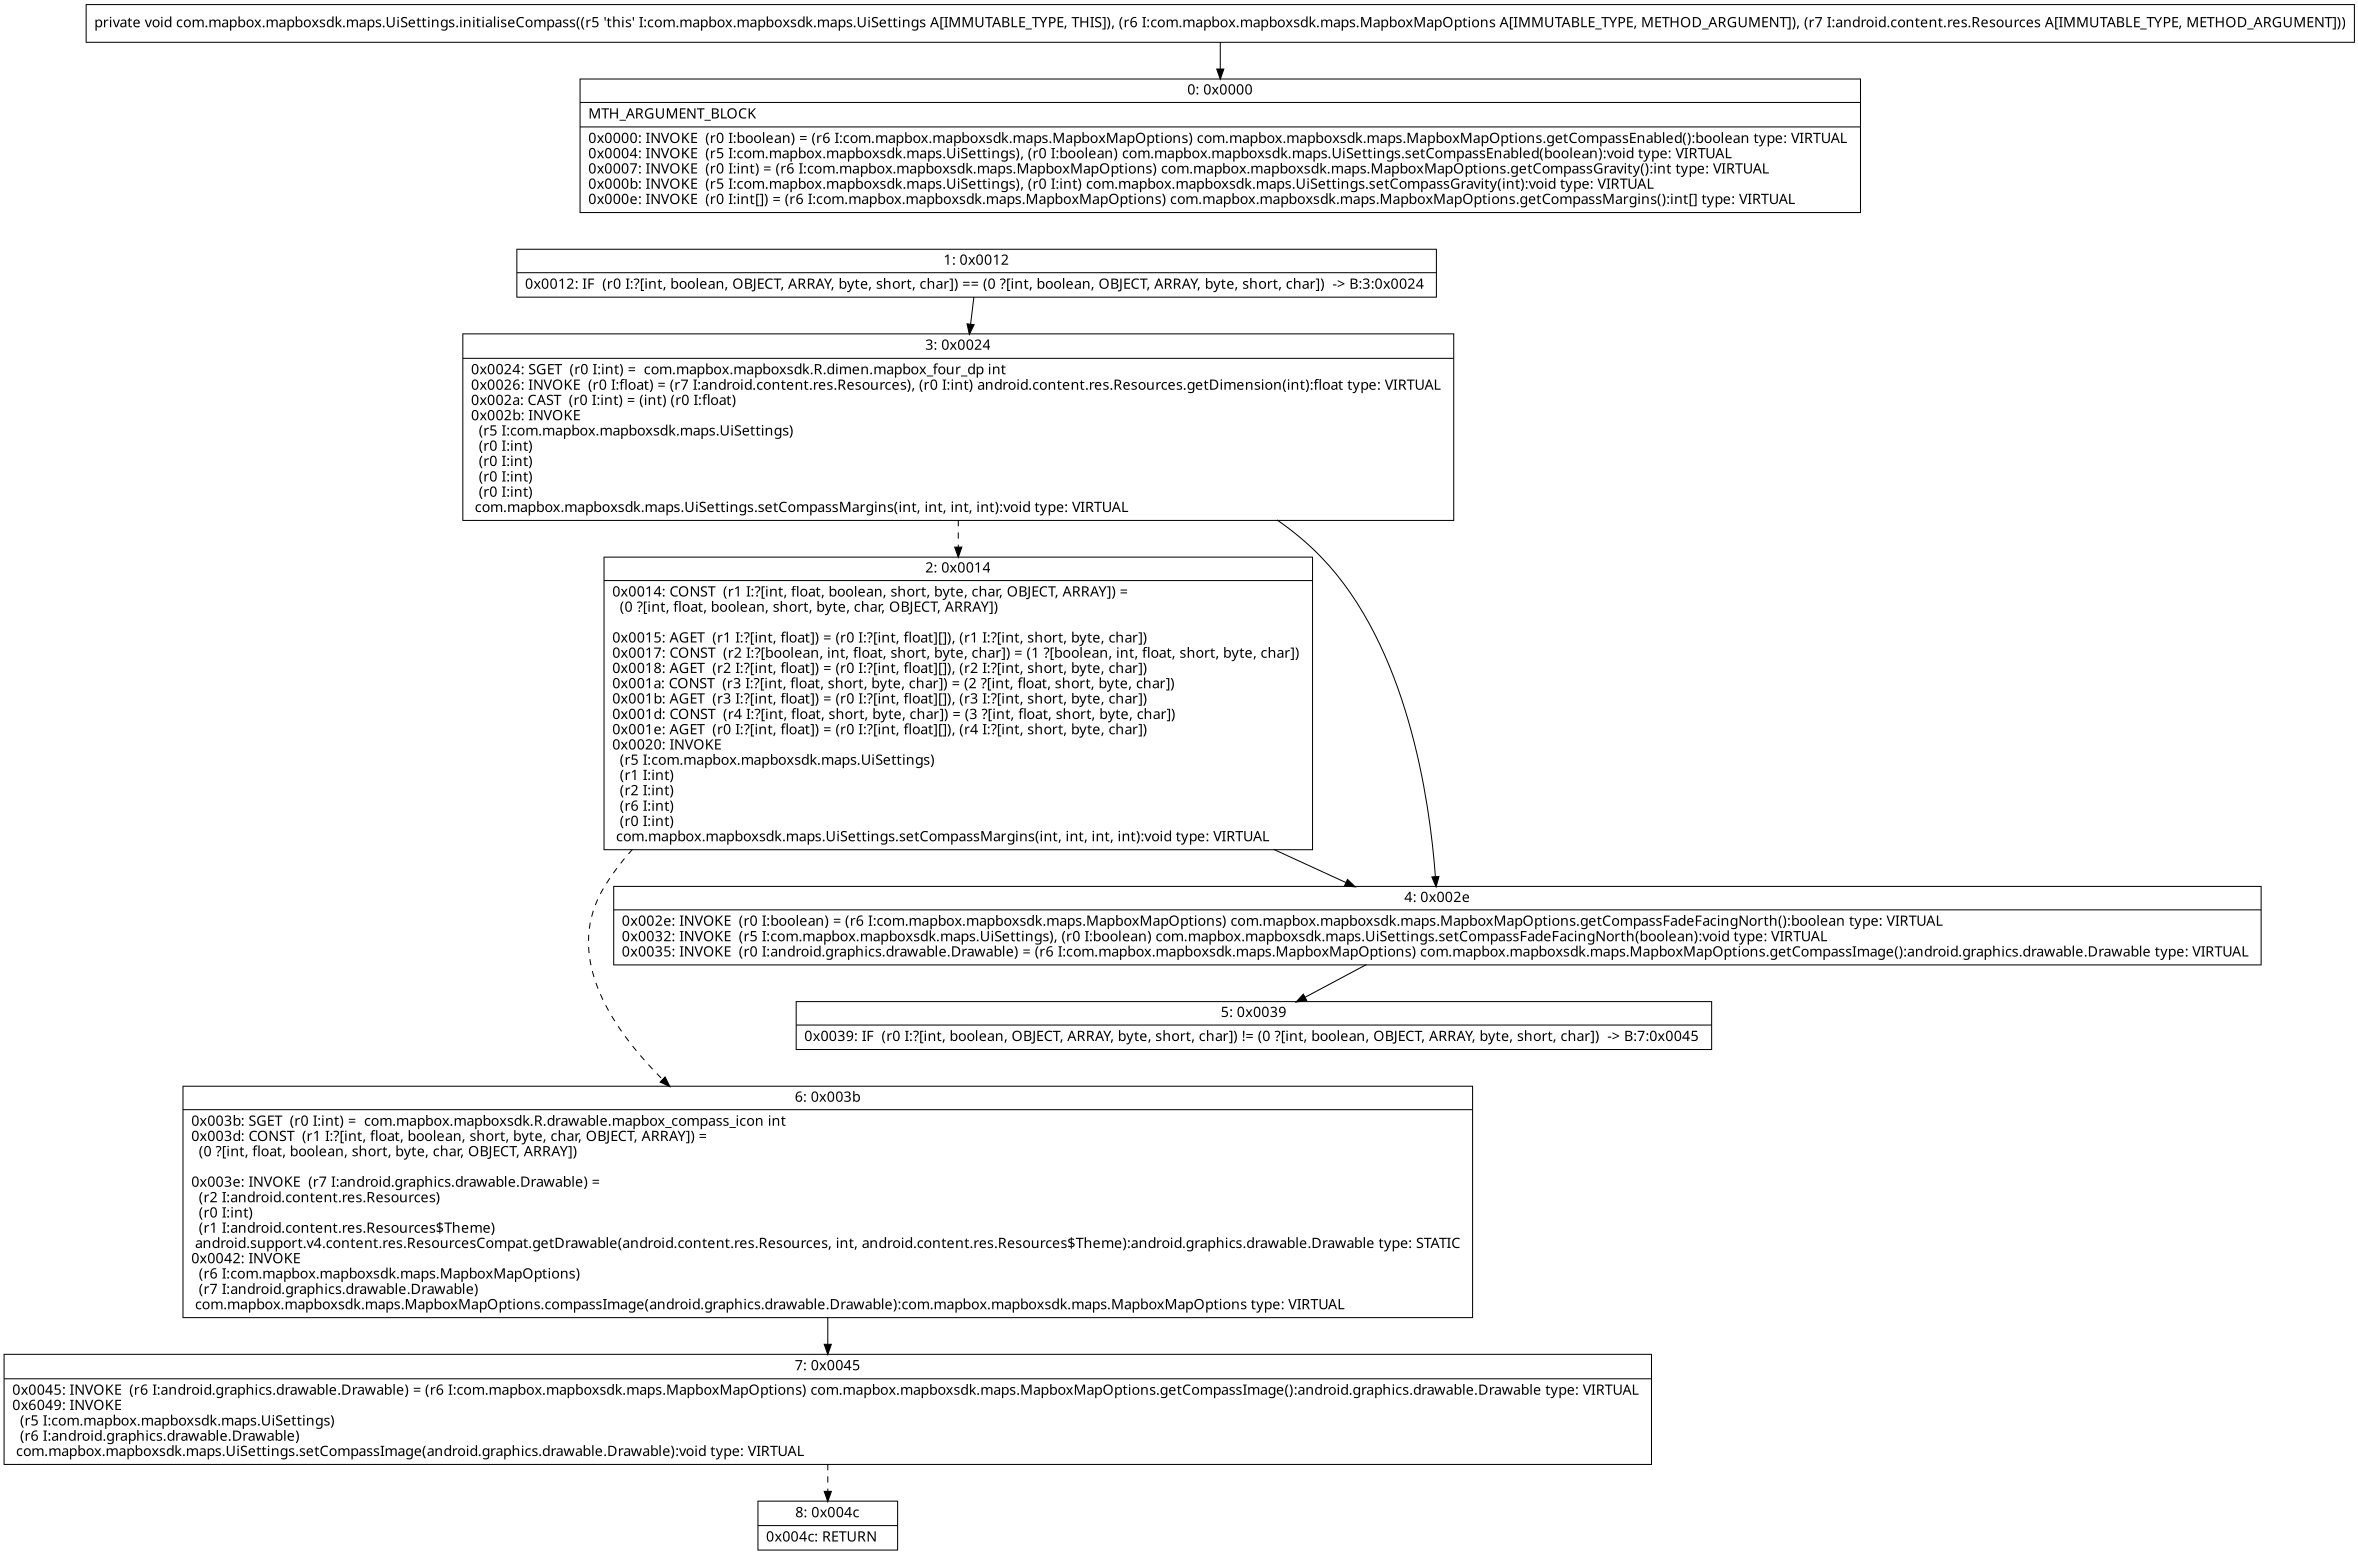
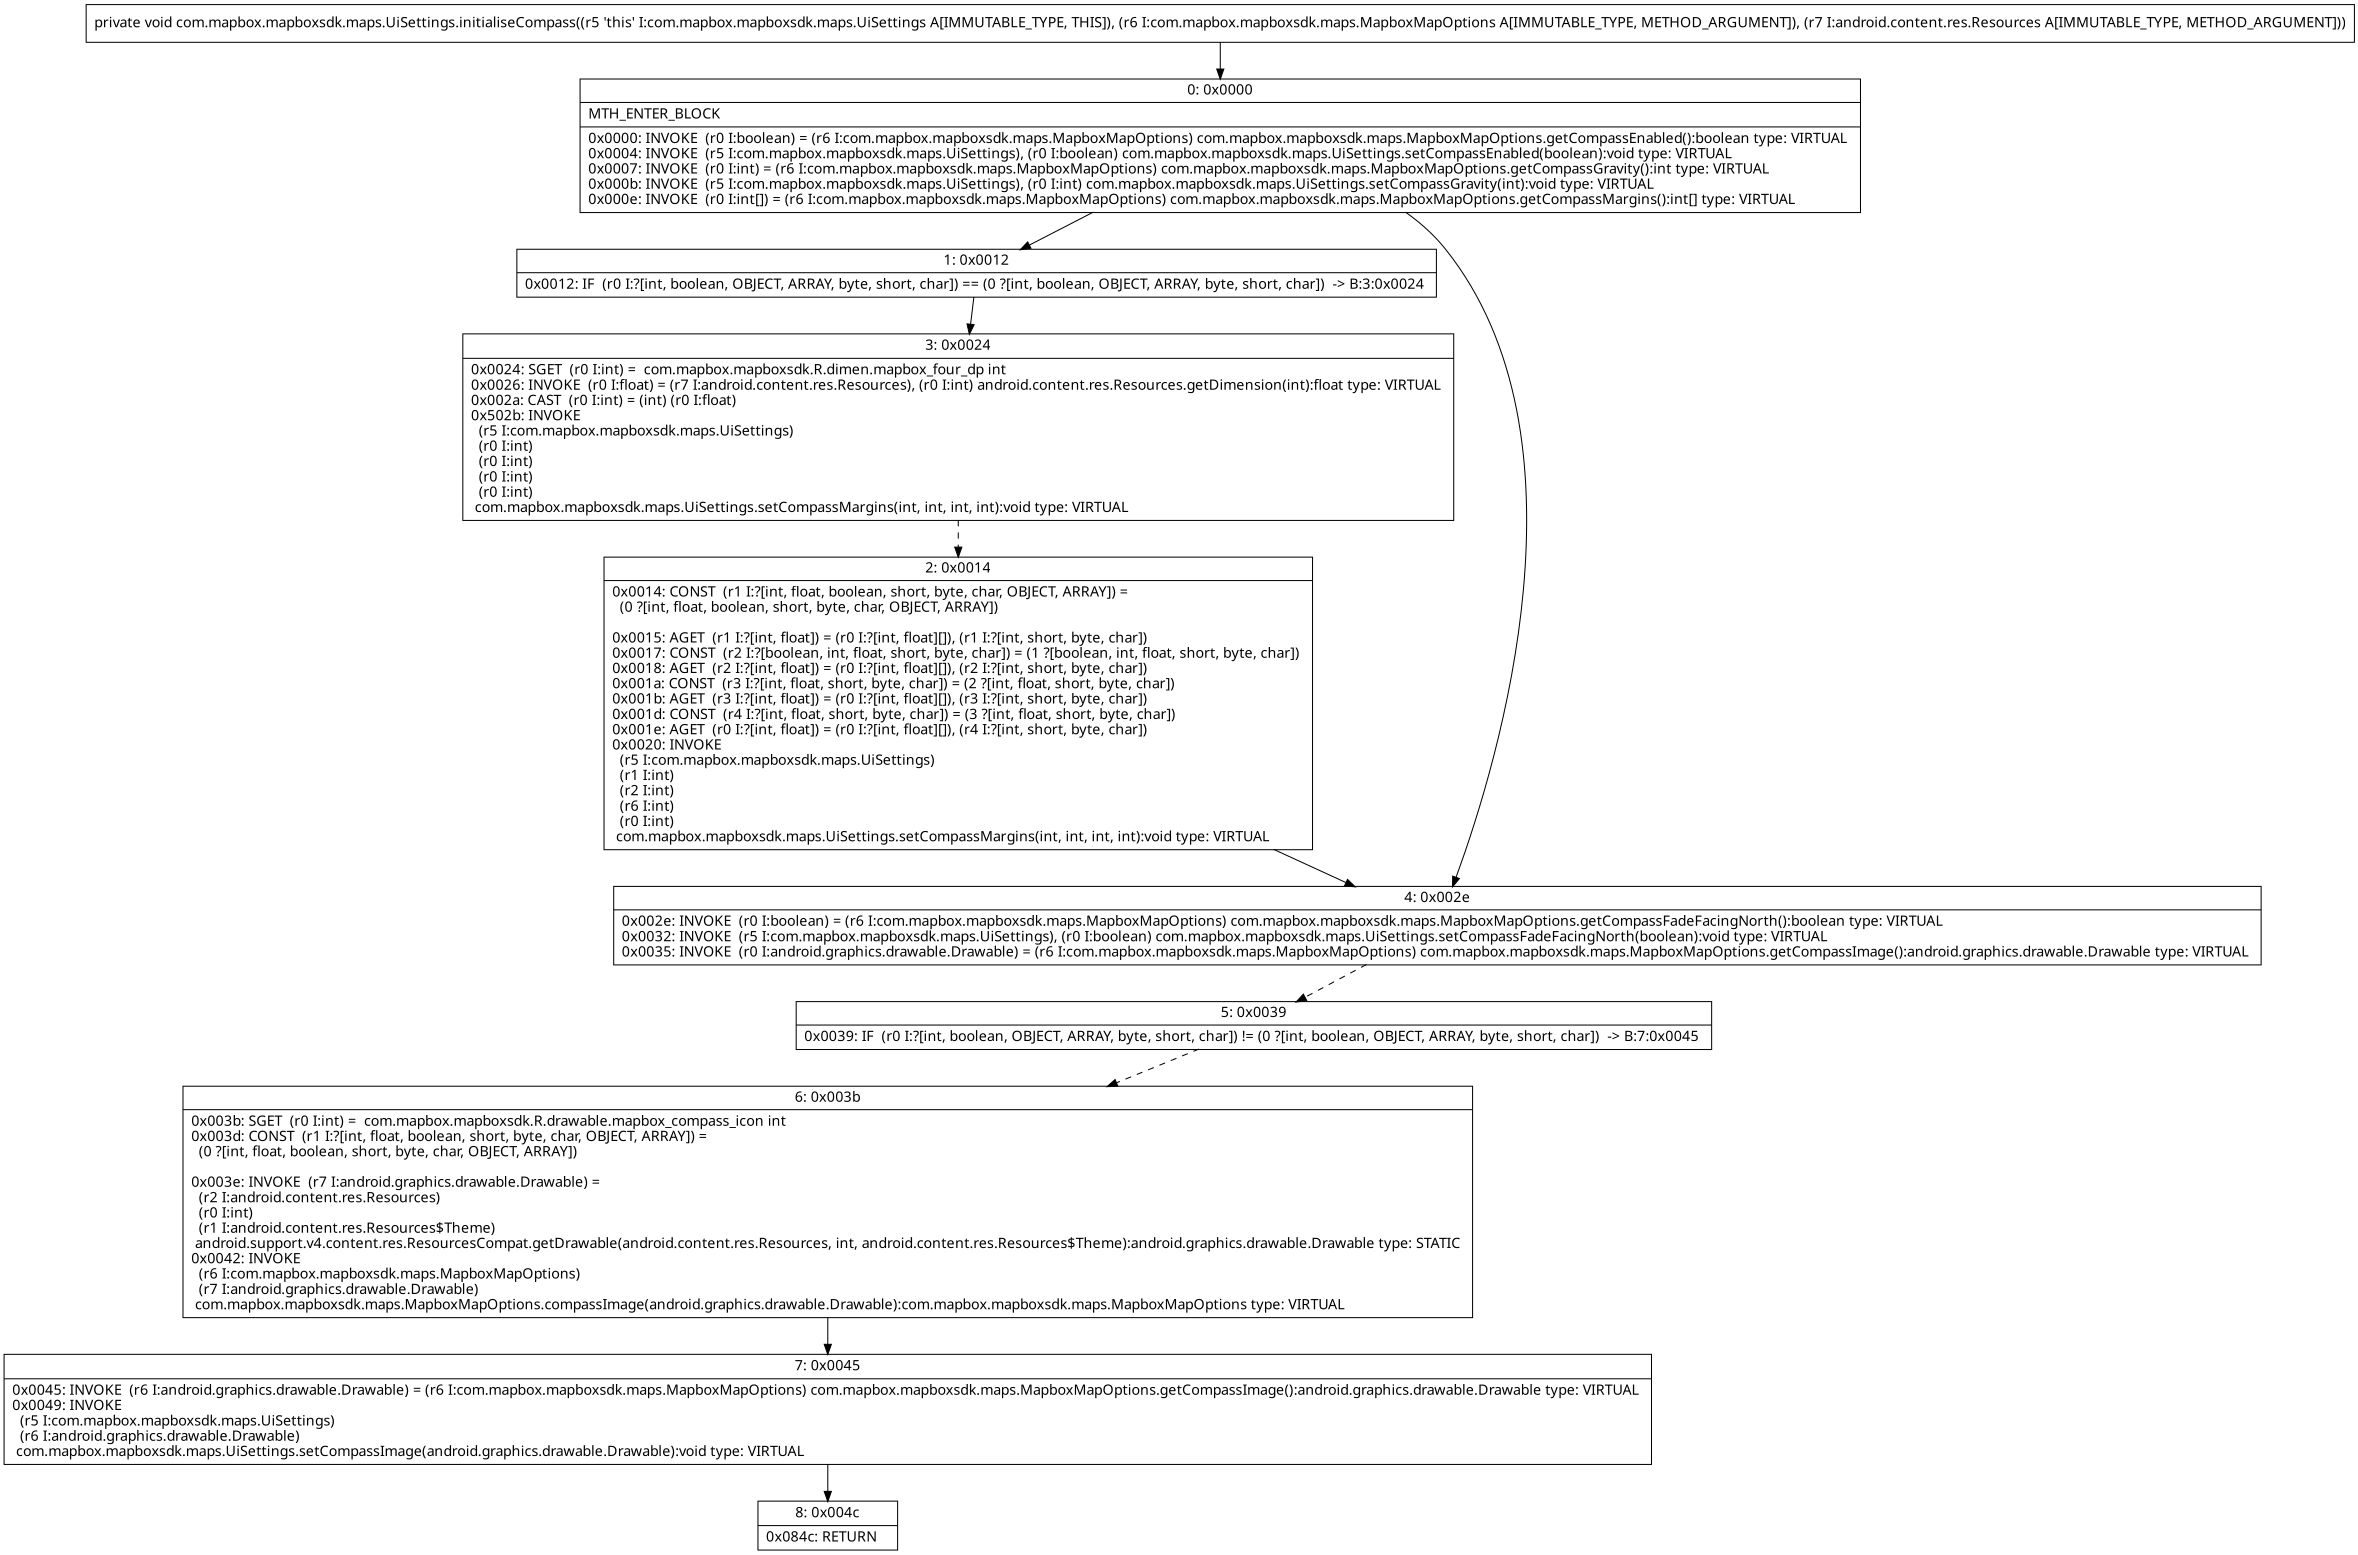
node "0: 0x0000": text "MTH_ARGUMENT_BLOCK" -> "MTH_ENTER_BLOCK"
edge "0: 0x0000" -> "1: 0x0012": added
node "3: 0x0024": text "0x002b: INVOKE" -> "0x502b: INVOKE"
edge "3: 0x0024" -> "4: 0x002e": now "0: 0x0000" -> "4: 0x002e"
edge "2: 0x0014" -> "6: 0x003b": now "5: 0x0039" -> "6: 0x003b"
edge "4: 0x002e" -> "5: 0x0039": style solid -> dashed
node "7: 0x0045": text "0x6049: INVOKE" -> "0x0049: INVOKE"
edge "7: 0x0045" -> "8: 0x004c": style dashed -> solid
node "8: 0x004c": text "0x004c: RETURN" -> "0x084c: RETURN"
